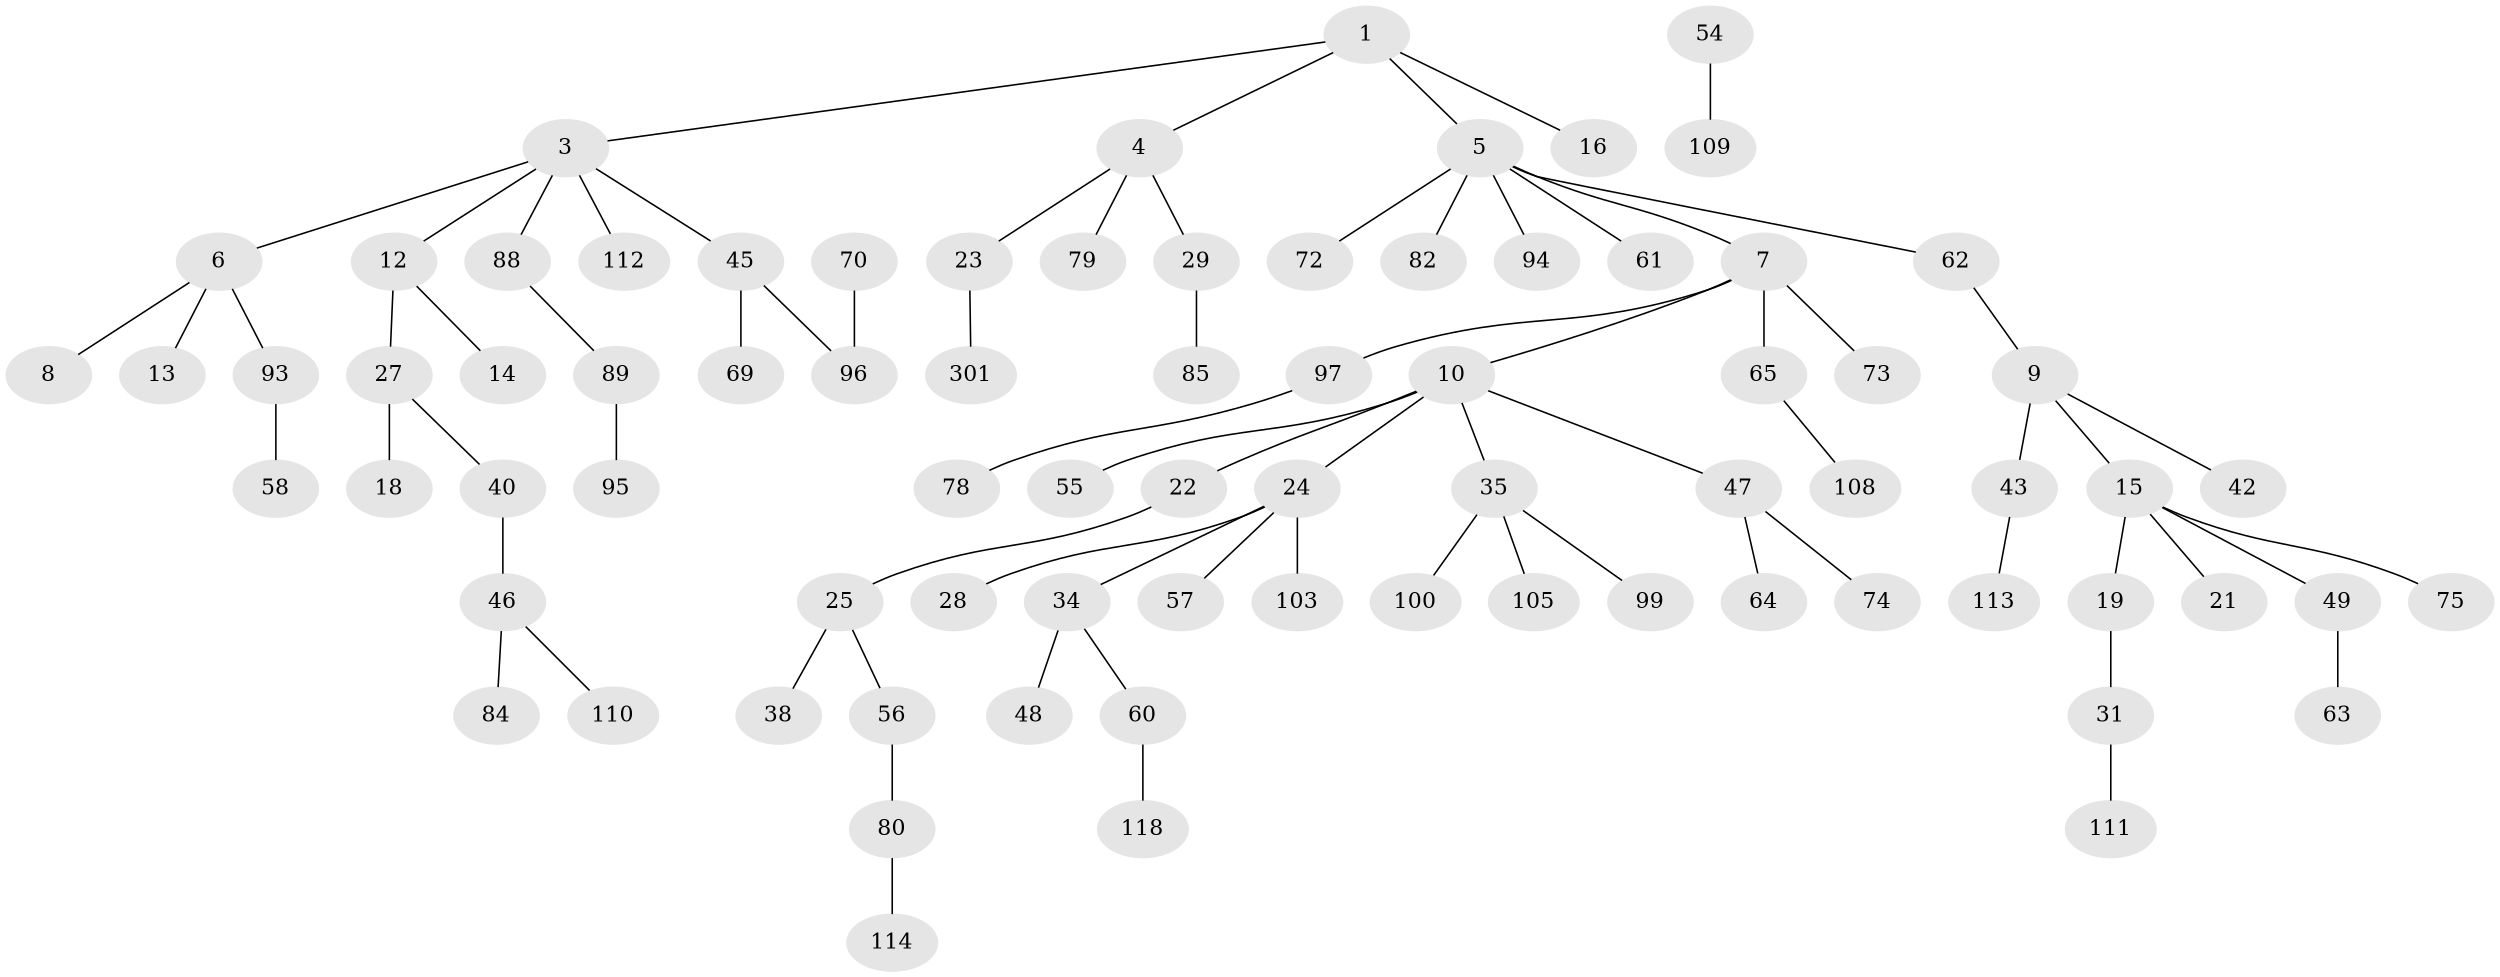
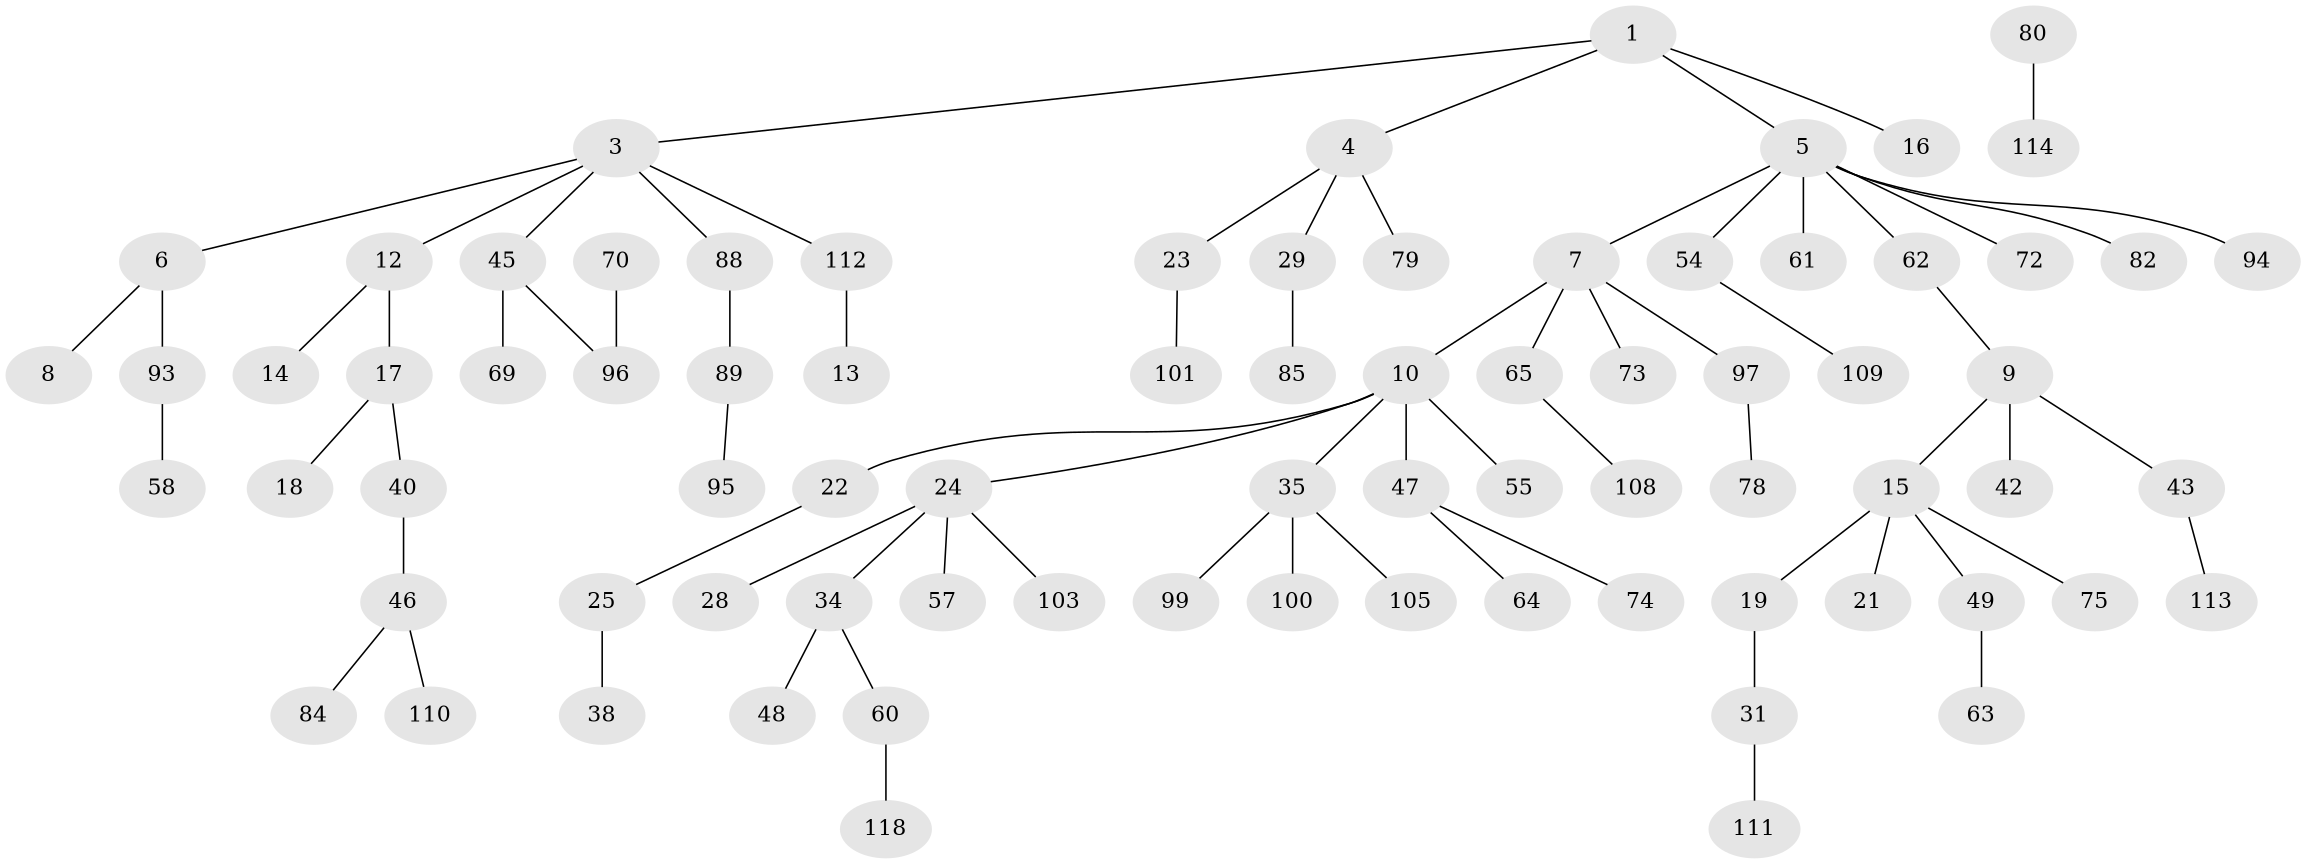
edge "5" -- "54": added
edge "6" -- "13": now "112" -- "13"
node "27": label "27" -> "17"
node "301": label "301" -> "101"
node "56": removed
